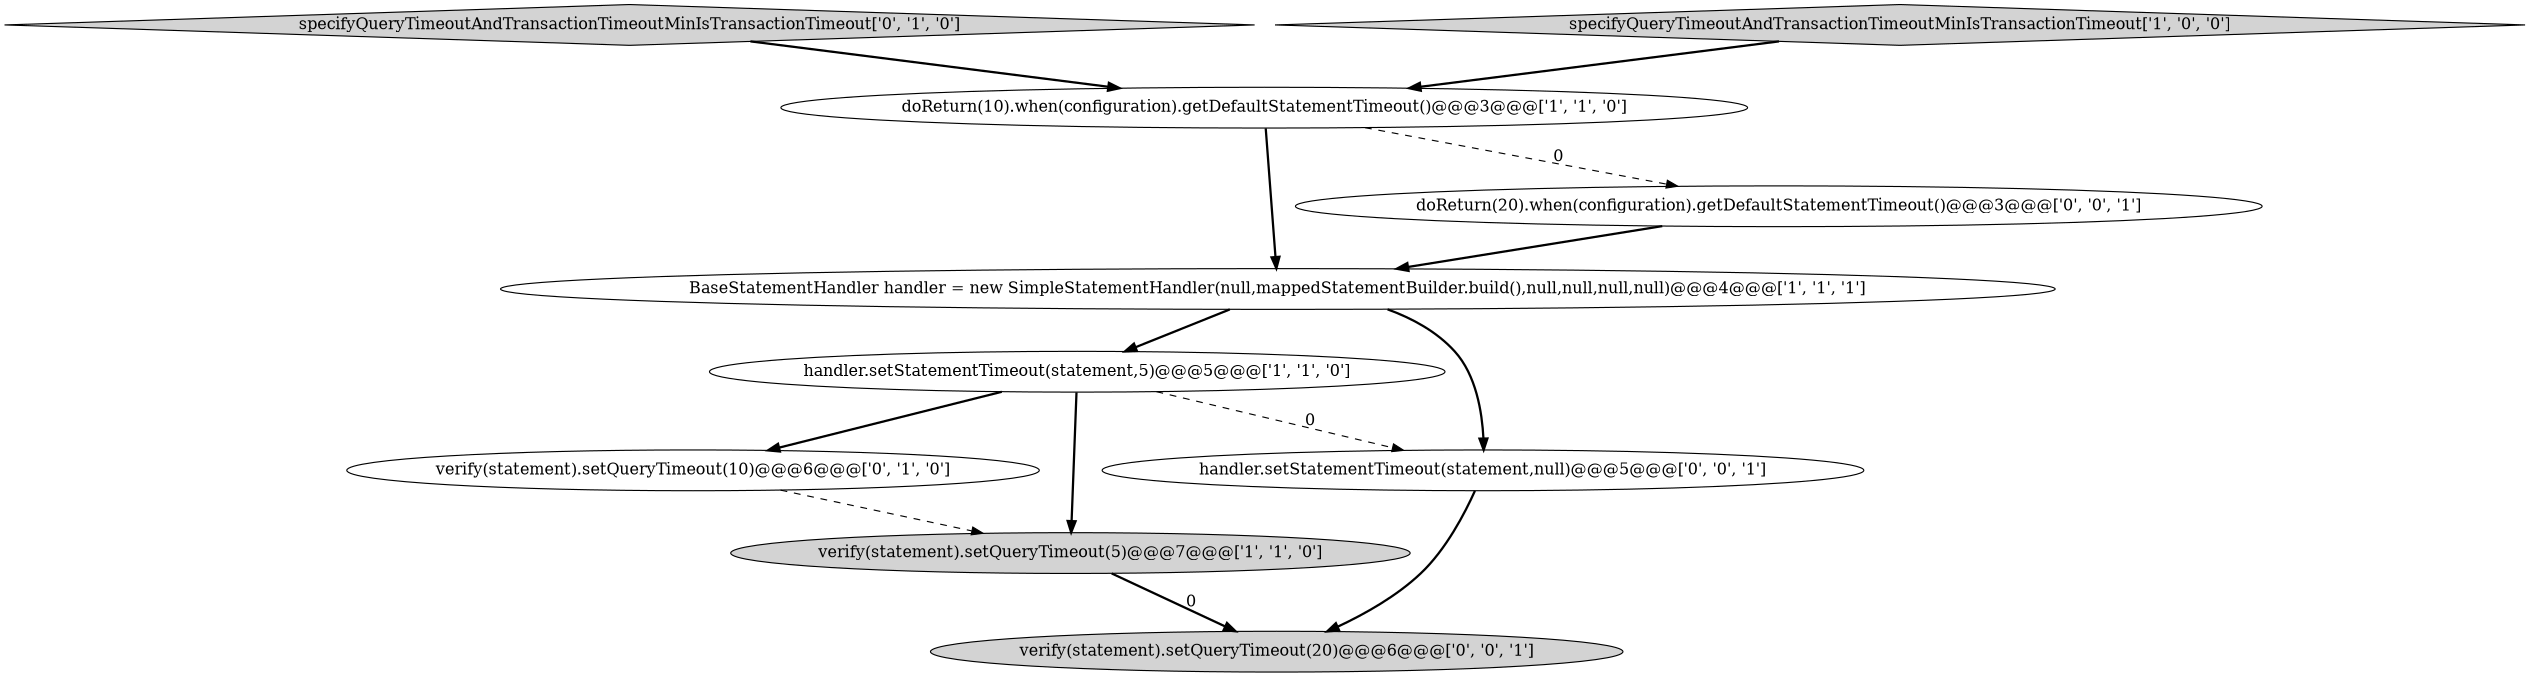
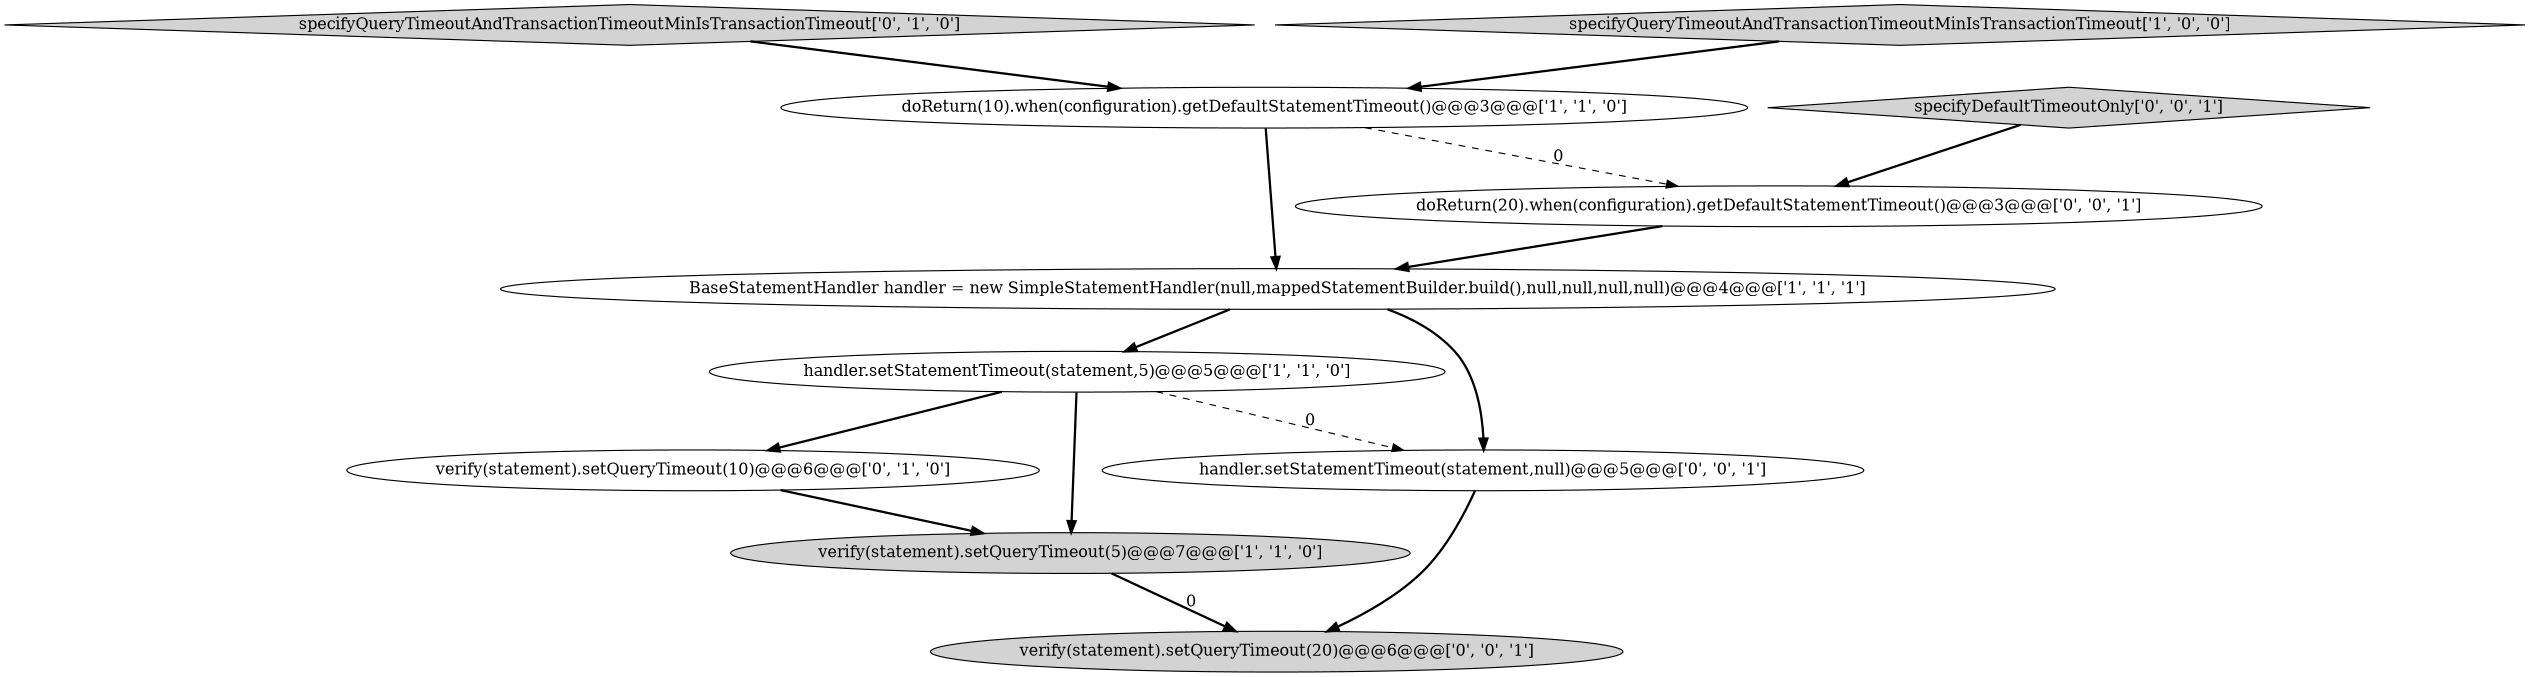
node "specifyDefaultTimeoutOnly['0', '0', '1']": added
edge "verify(statement).setQueryTimeout(10)@@@6@@@['0', '1', '0']" -> "verify(statement).setQueryTimeout(5)@@@7@@@['1', '1', '0']": style dashed -> bold
